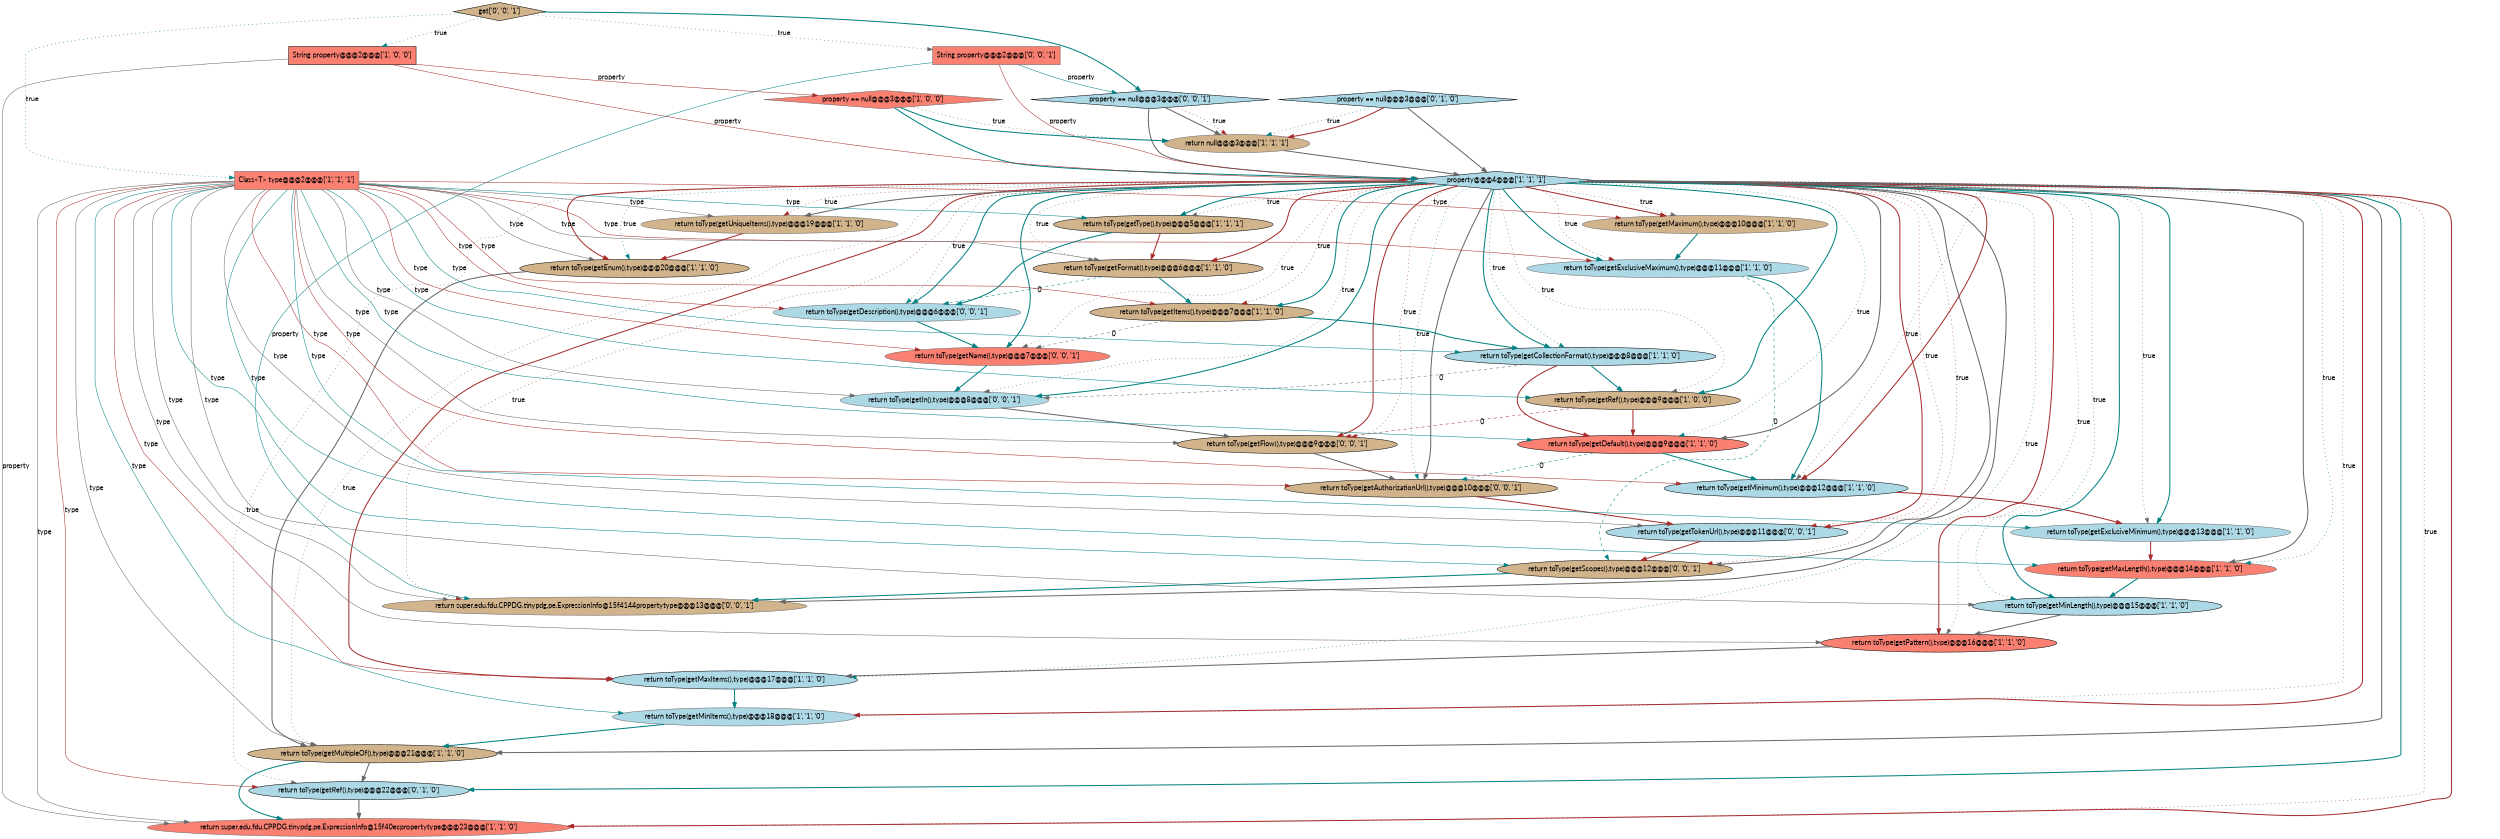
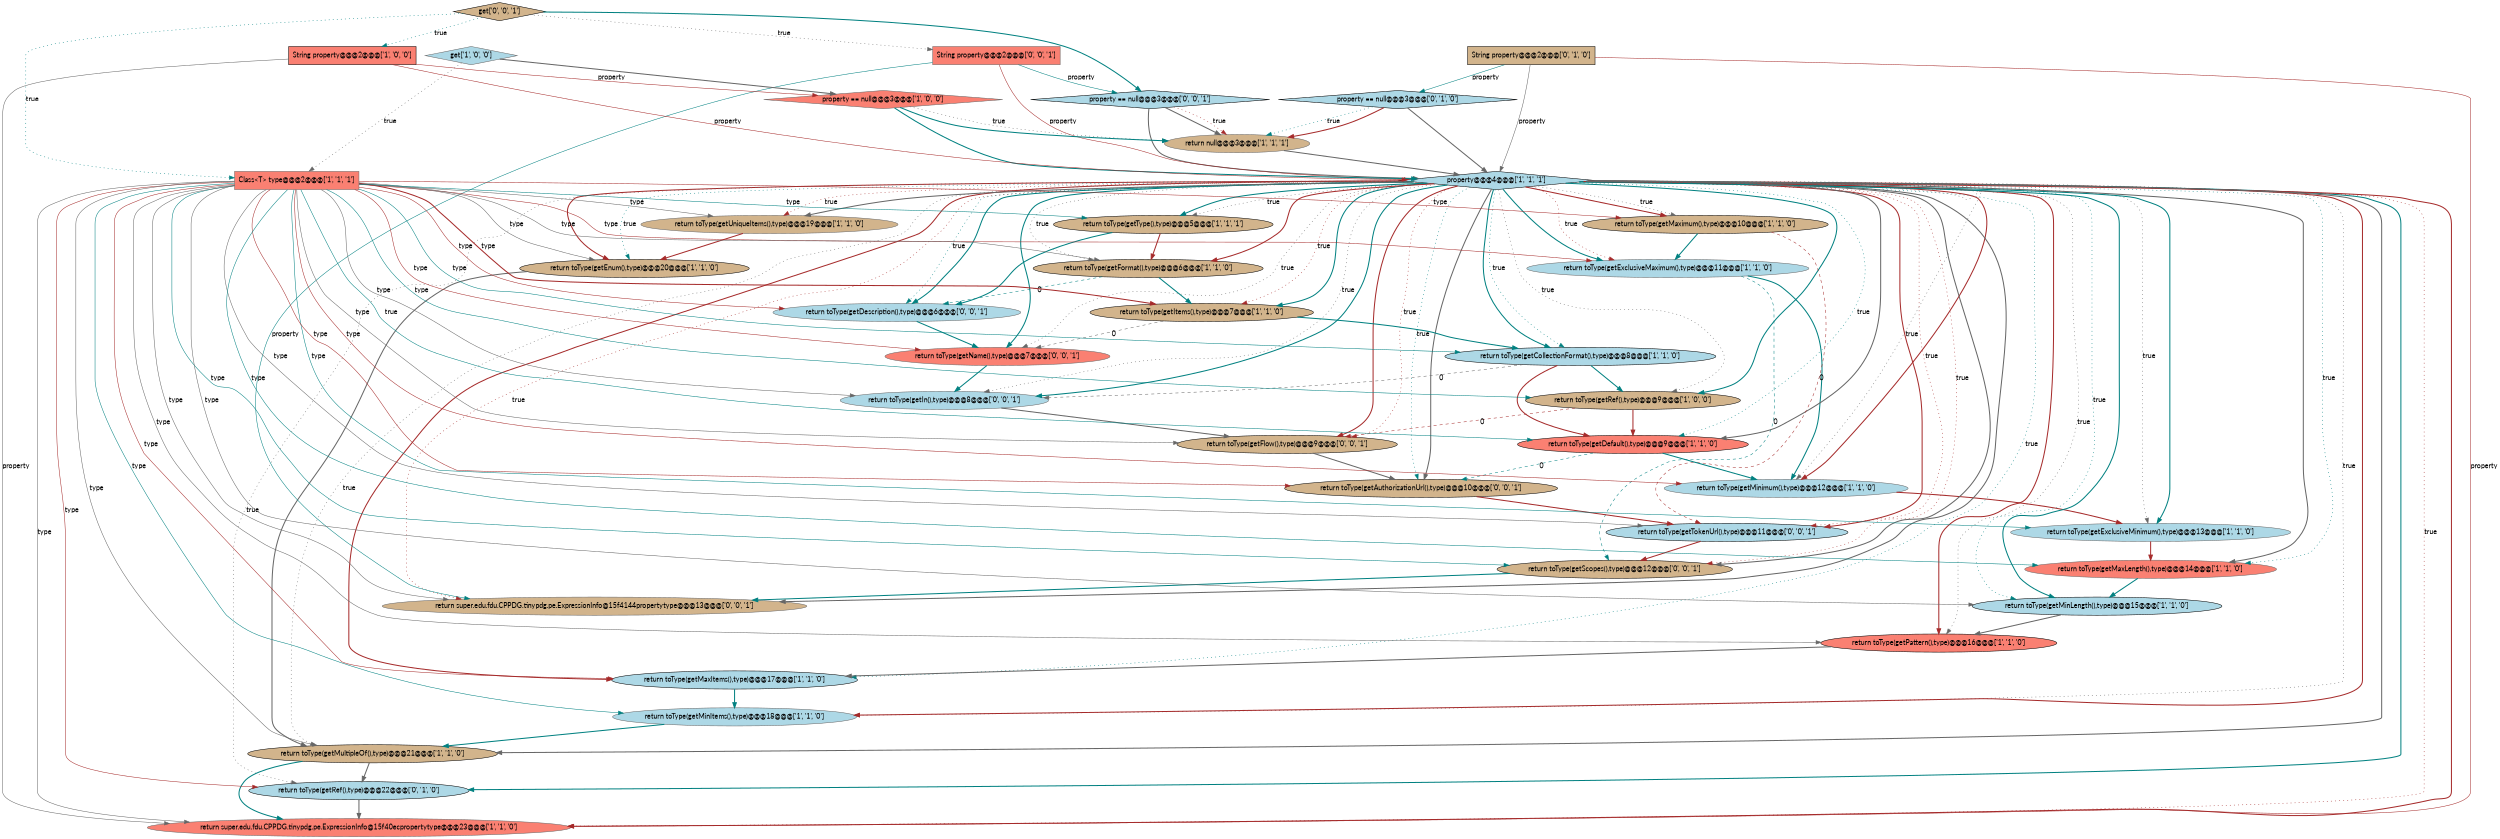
node "get['1', '0', '0']": added
node "String property@@@2@@@['0', '1', '0']": added
node "return toType(getMaximum(),type)@@@10@@@['1', '1', '0']": color gray40 -> black
edge "Class<T> type@@@2@@@['1', '1', '1']" -> "return toType(getItems(),type)@@@7@@@['1', '1', '0']": style solid -> bold
edge "Class<T> type@@@2@@@['1', '1', '1']" -> "return toType(getDefault(),type)@@@9@@@['1', '1', '0']": label "type" -> "true"
edge "return toType(getMaximum(),type)@@@10@@@['1', '1', '0']" -> "return toType(getTokenUrl(),type)@@@11@@@['0', '0', '1']": added, label "0"
node "return toType(getMinimum(),type)@@@12@@@['1', '1', '0']": color black -> gray40
